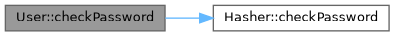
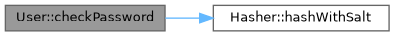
node "Hasher::checkPassword": label "Hasher::checkPassword" -> "Hasher::hashWithSalt"
